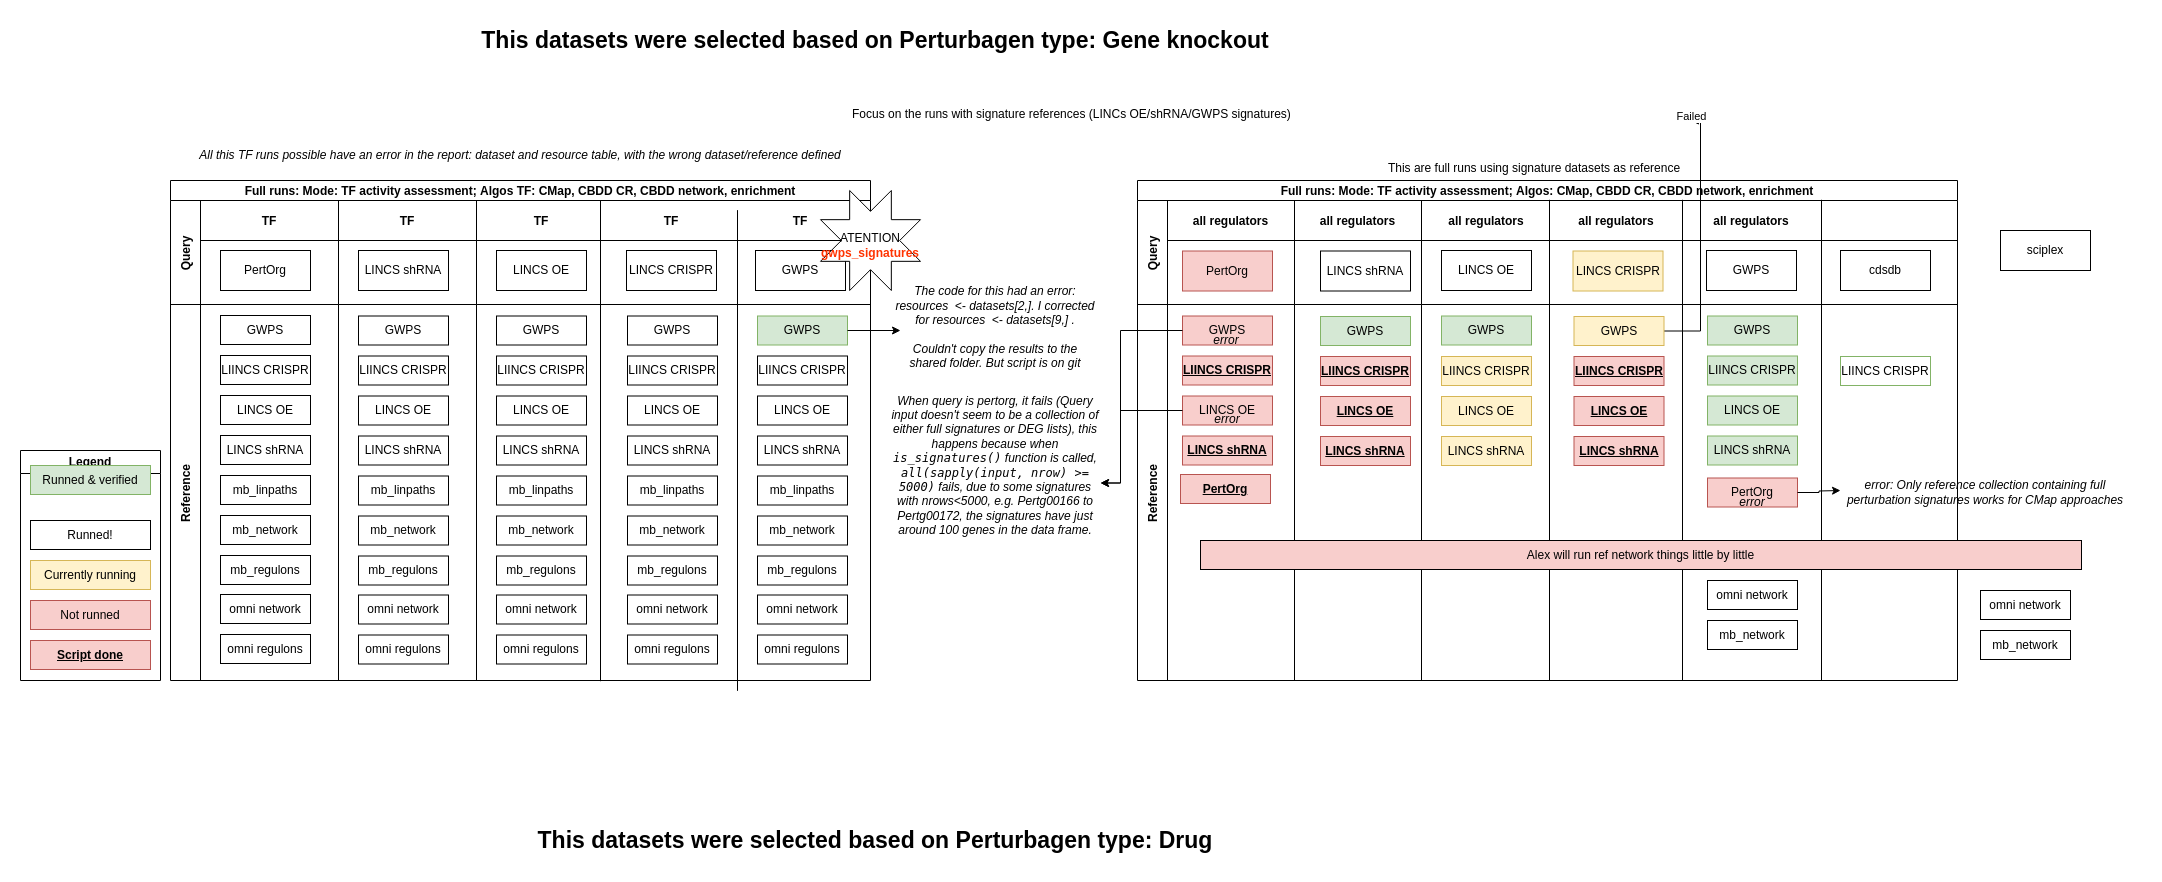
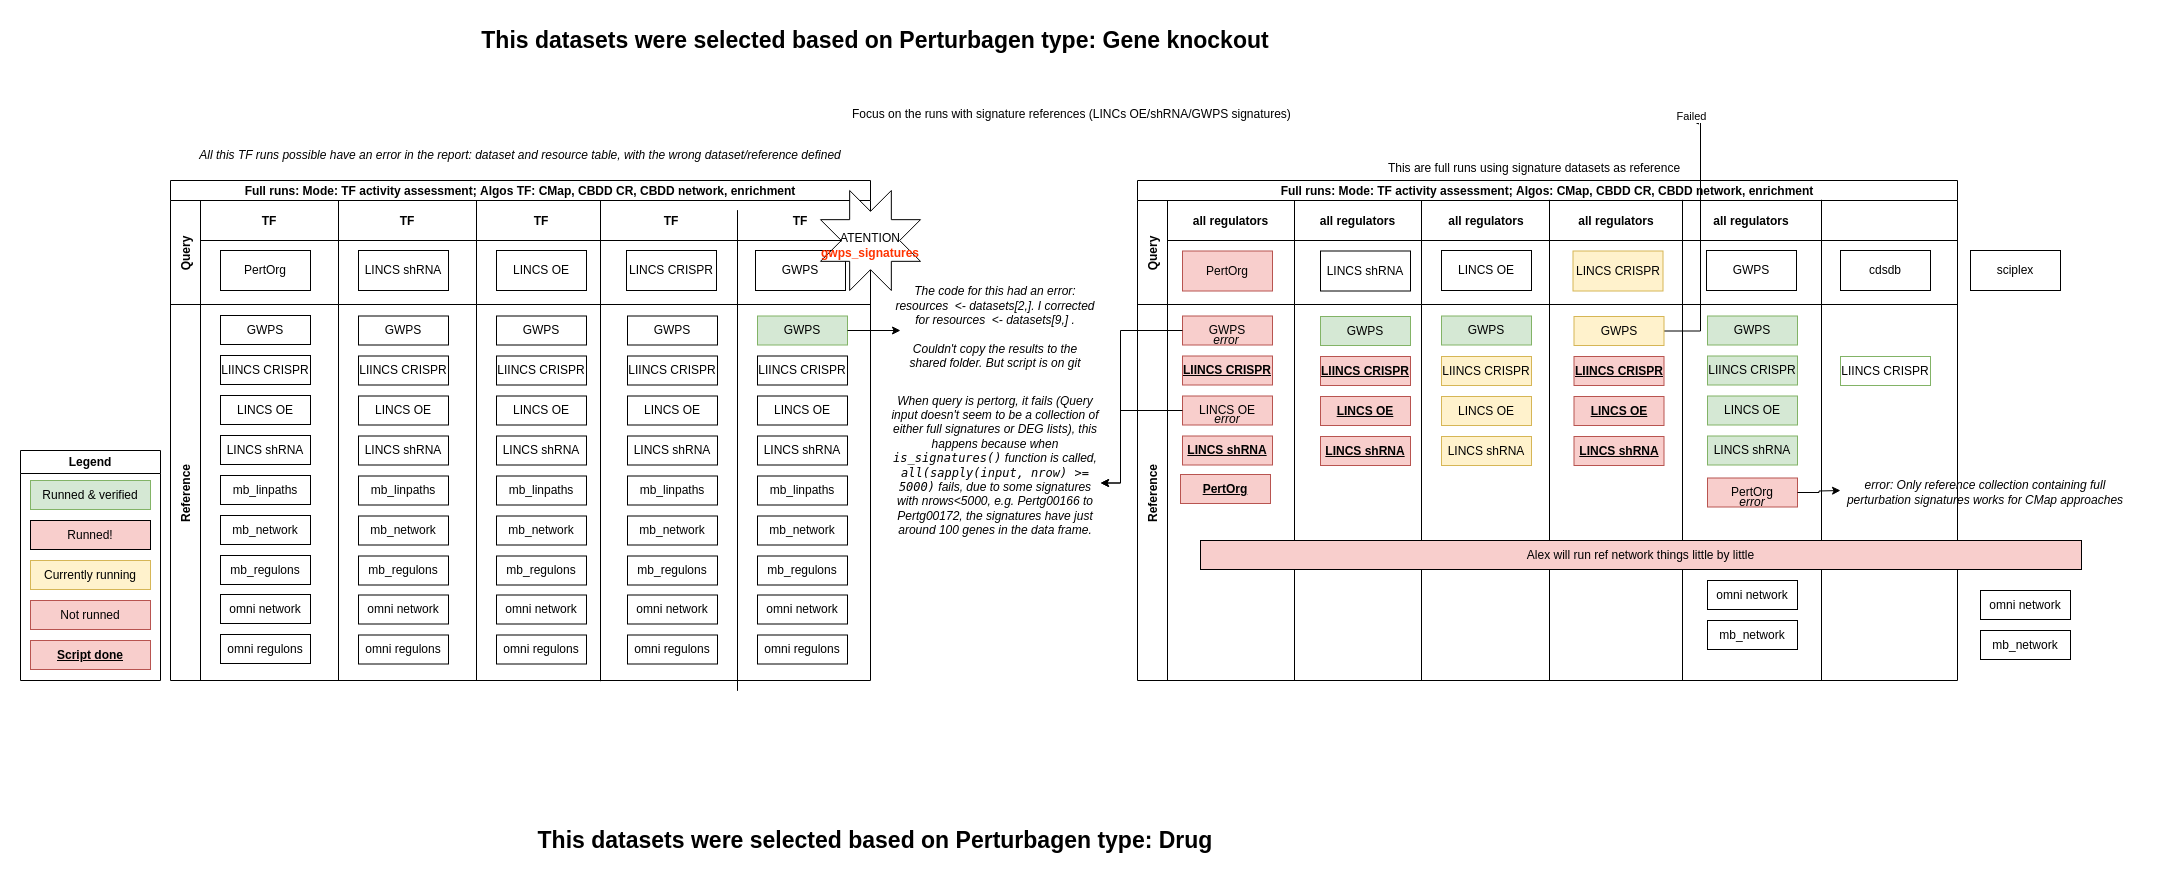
node "sciplex": moved (2046, 251) -> (2016, 271)
node "Runned & verified": moved (91, 480) -> (91, 495)
node "Runned!": fillcolor #ffffff -> #f8cecc
